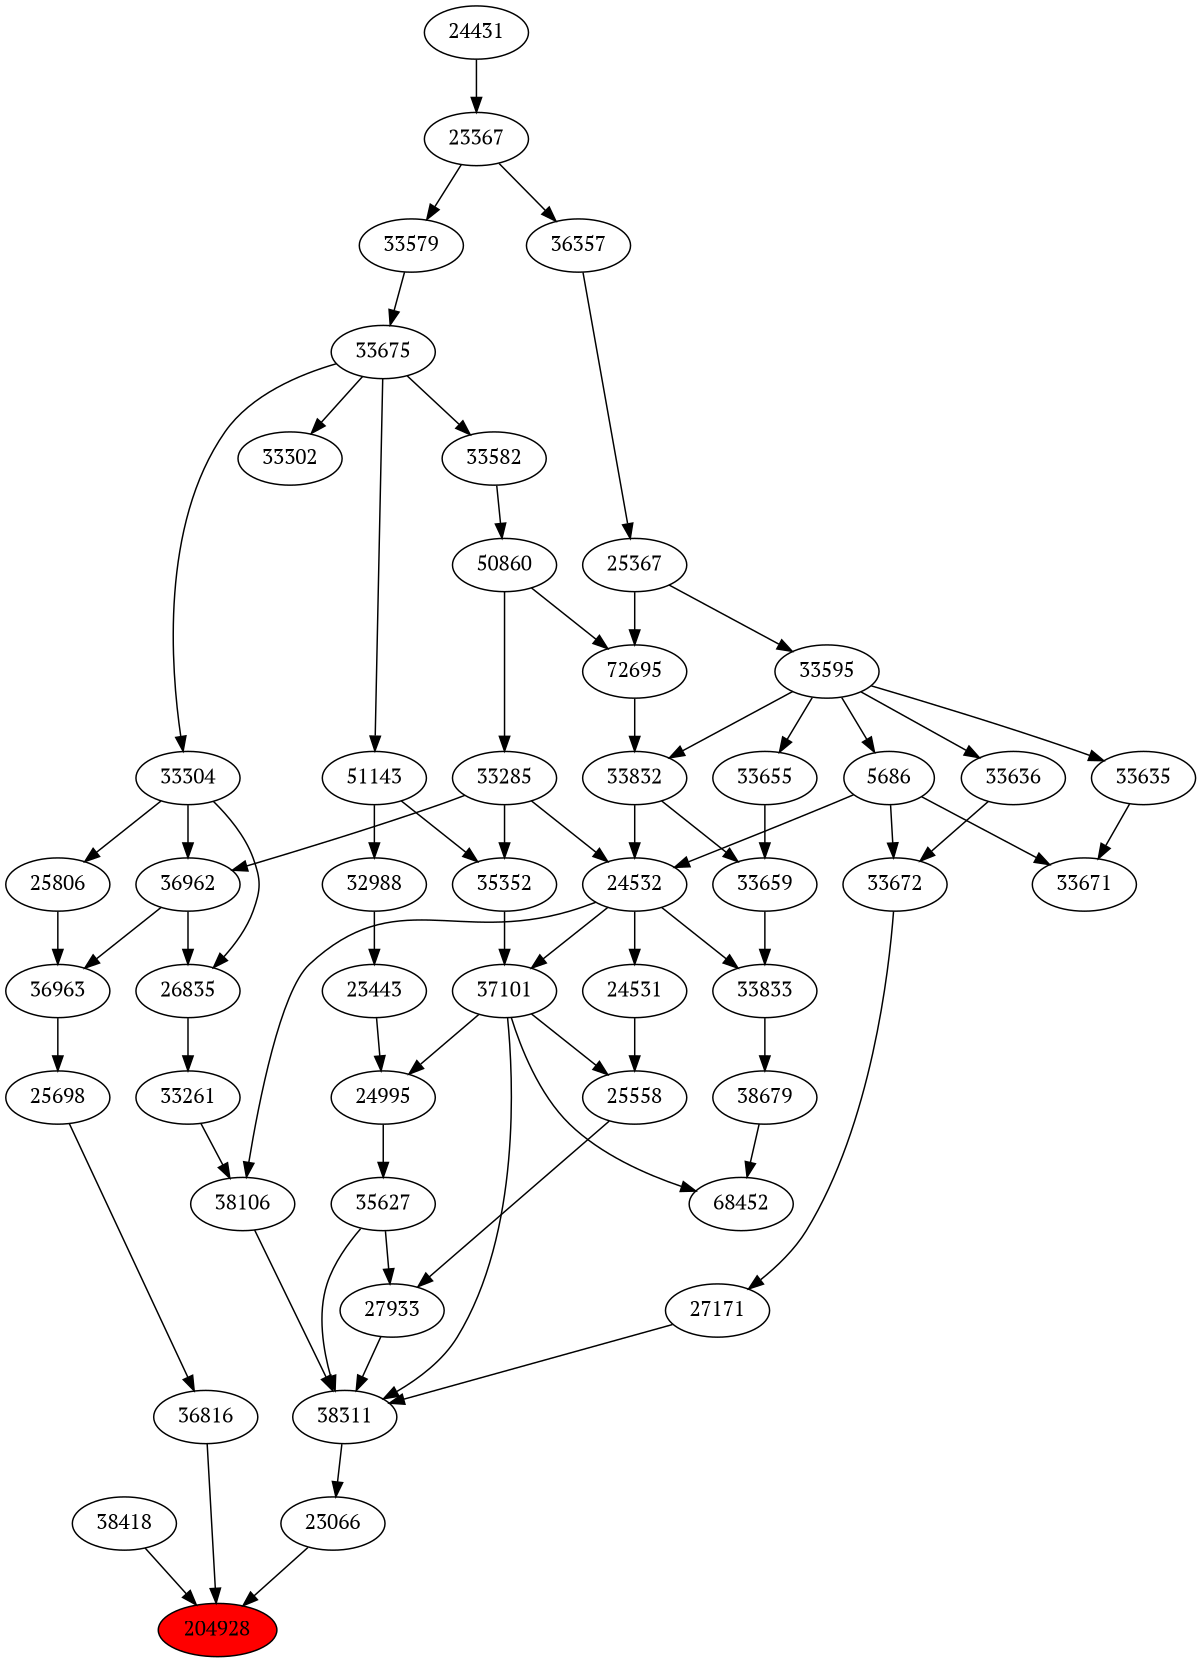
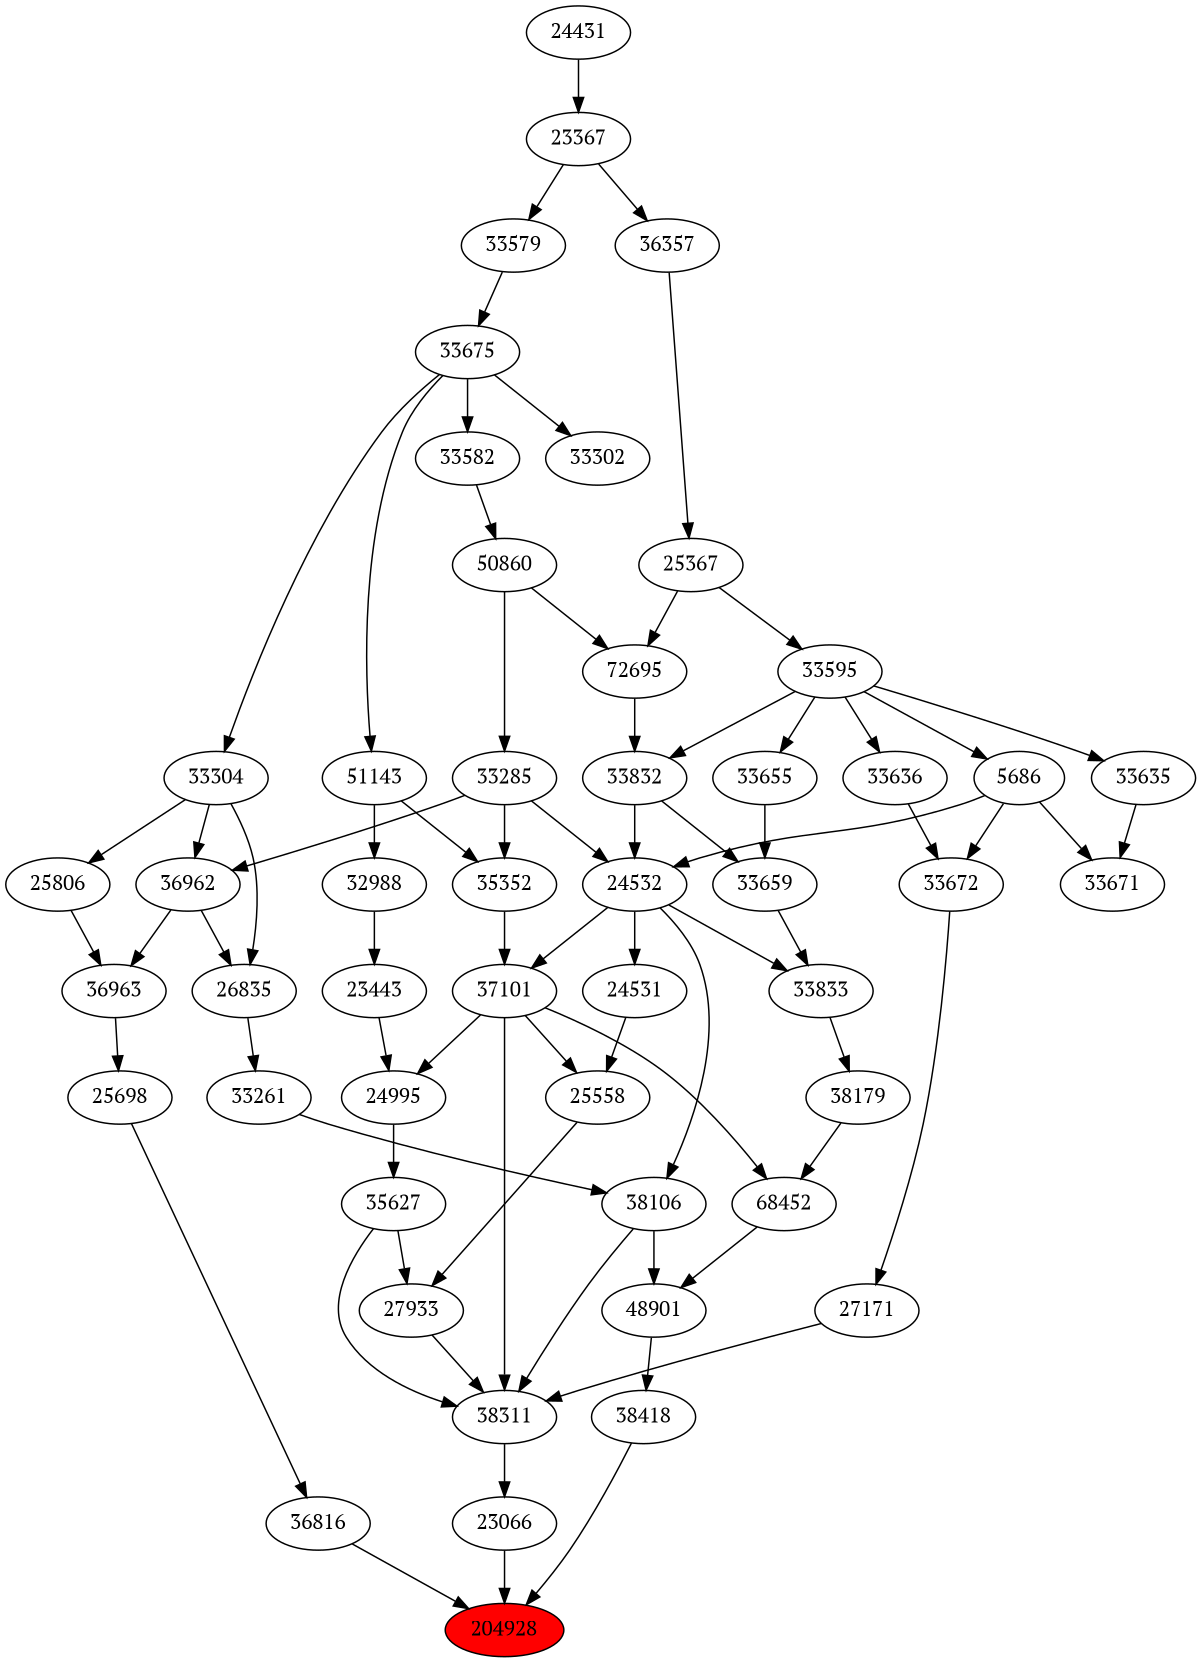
node "38679": label "38679" -> "38179"
node "48901": added
